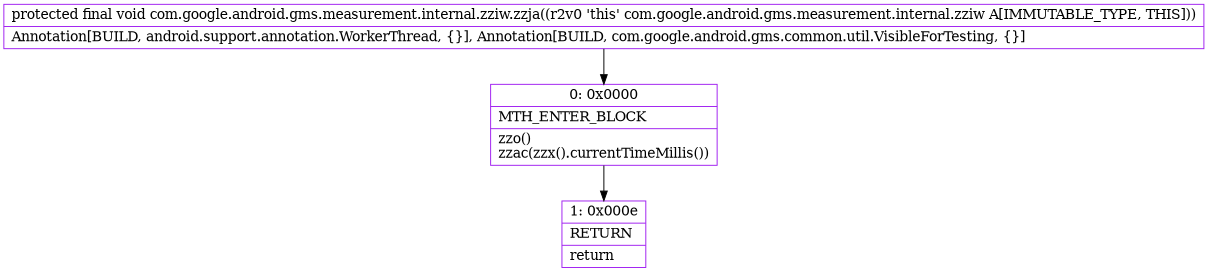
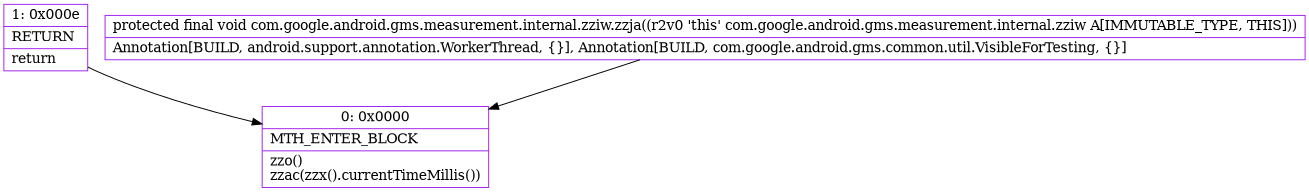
edge "0: 0x0000" -> "1: 0x000e": reversed
